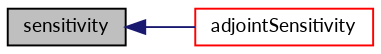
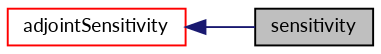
edge "adjointSensitivity" -> "sensitivity": reversed
